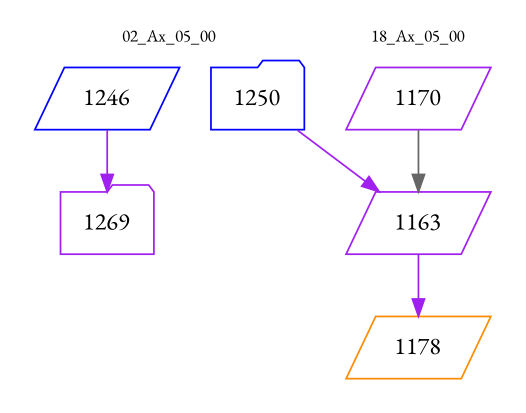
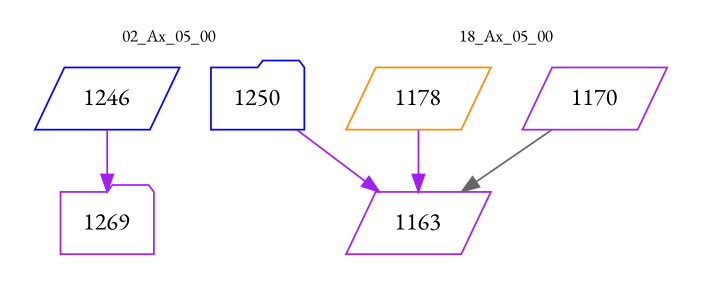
edge "1163" -> "1178": reversed
